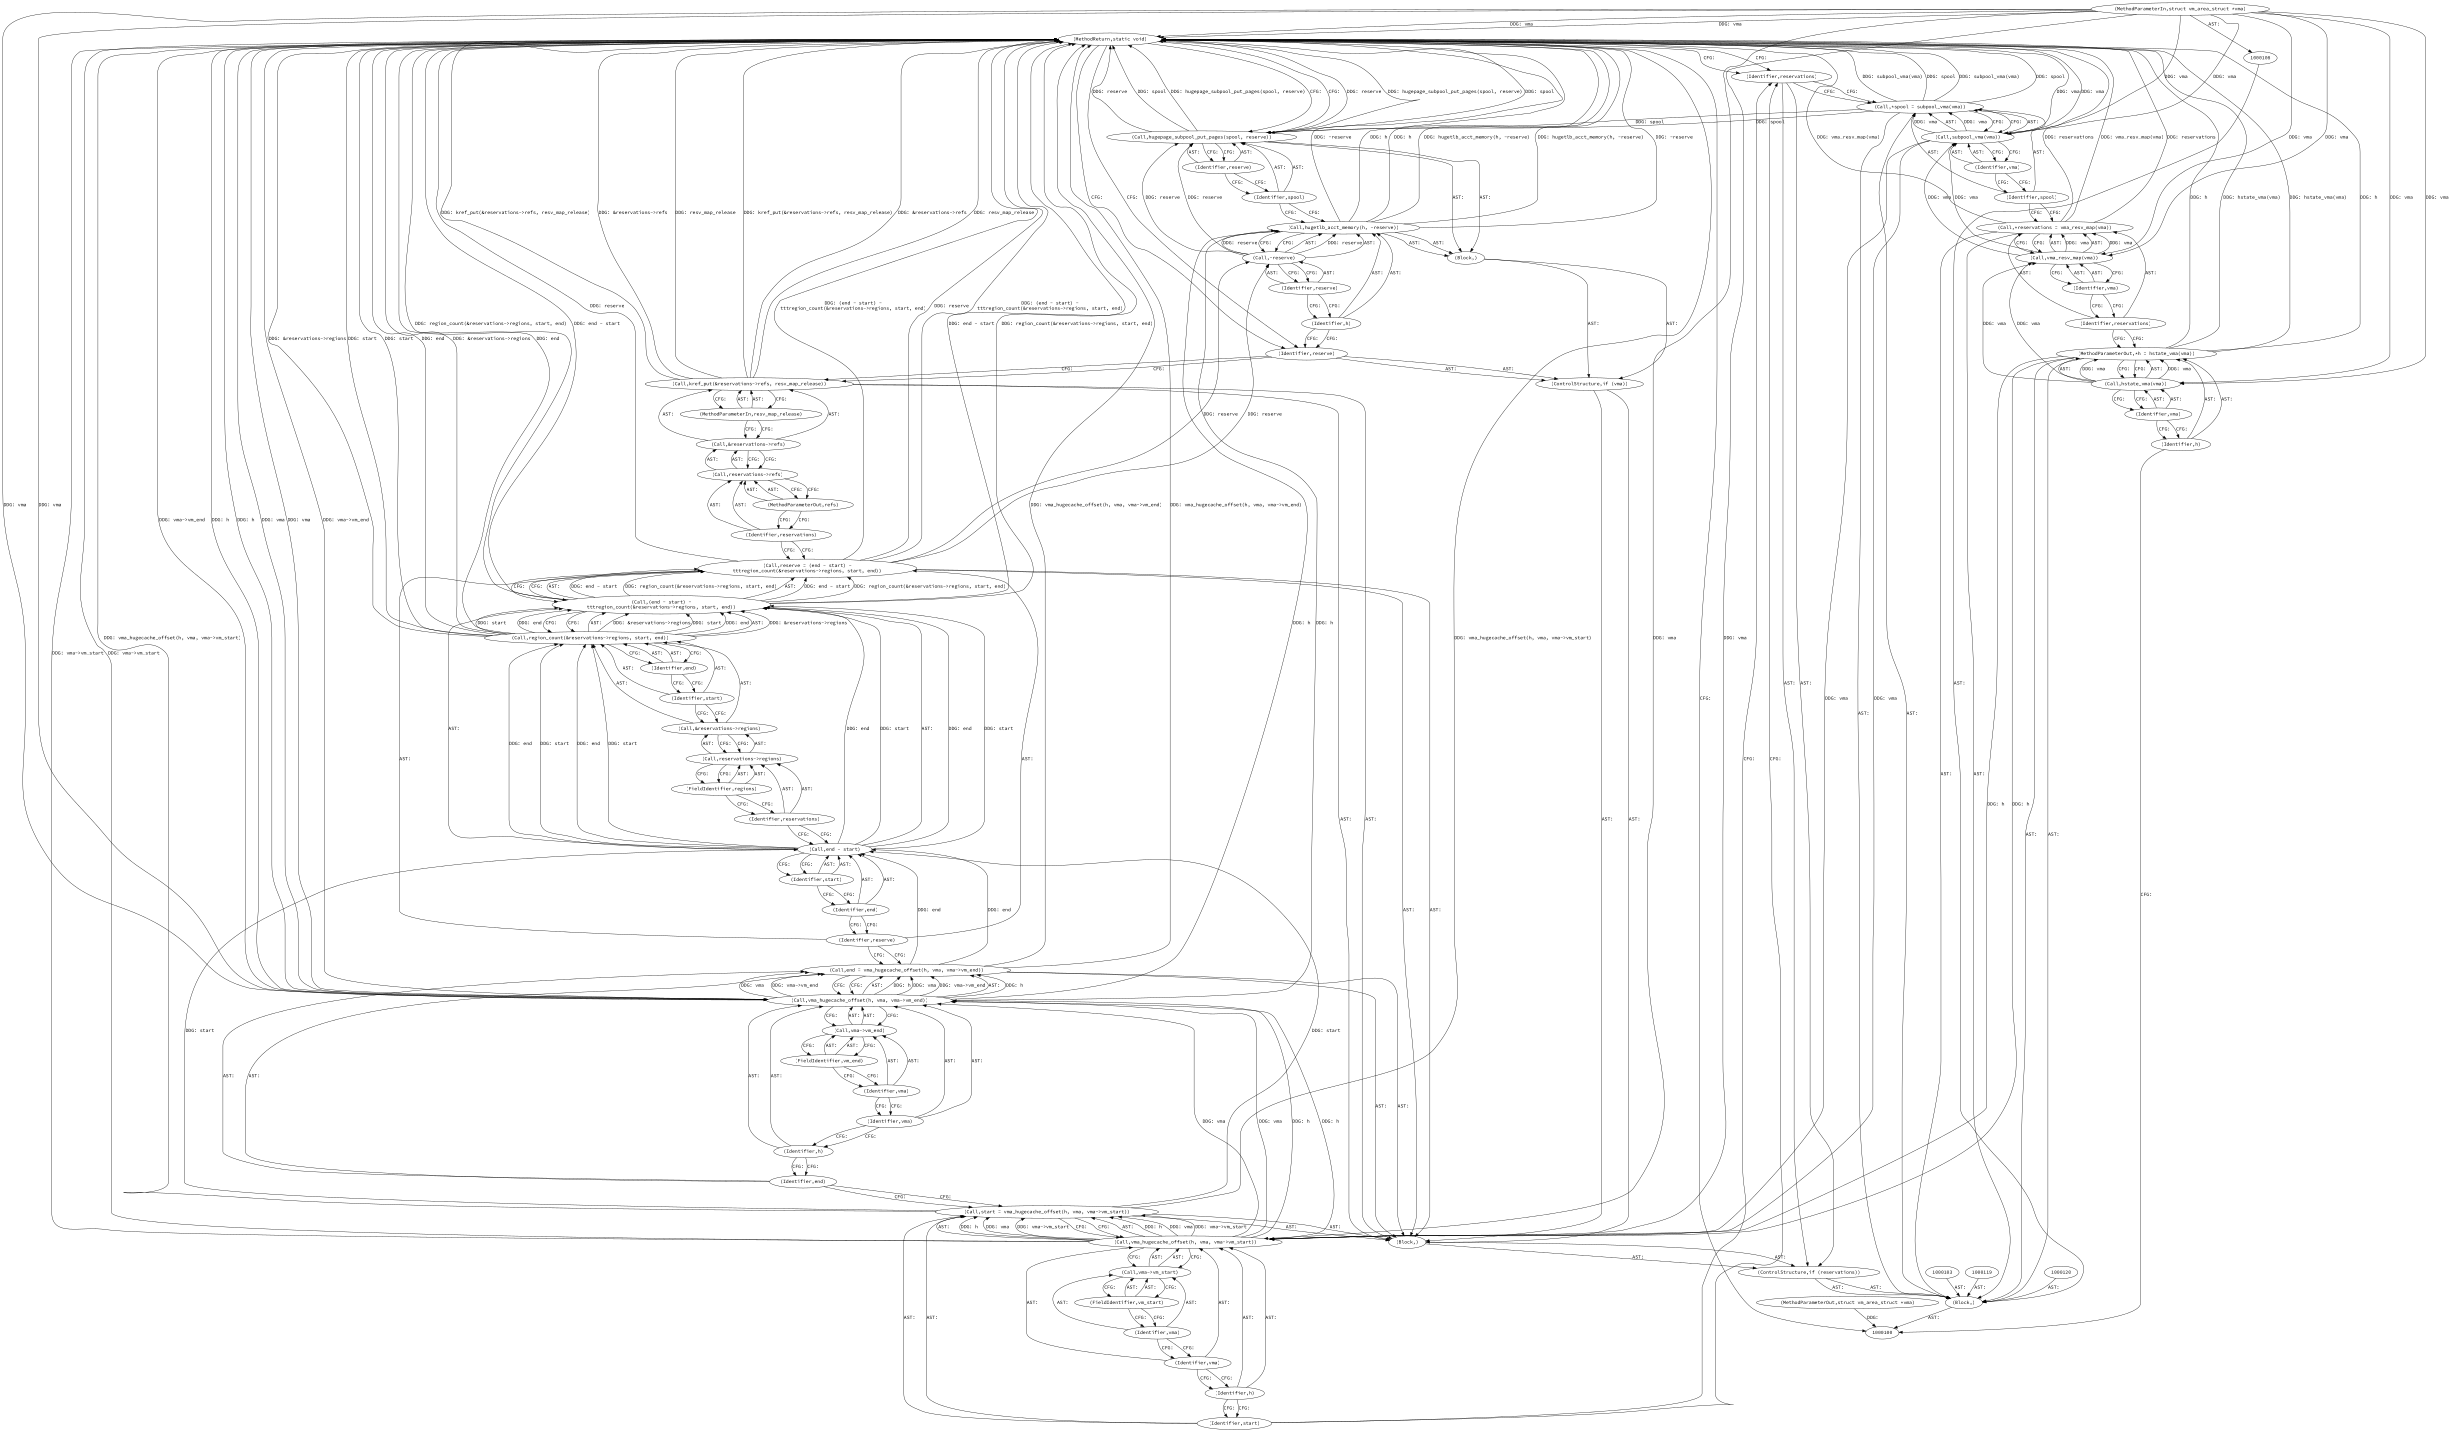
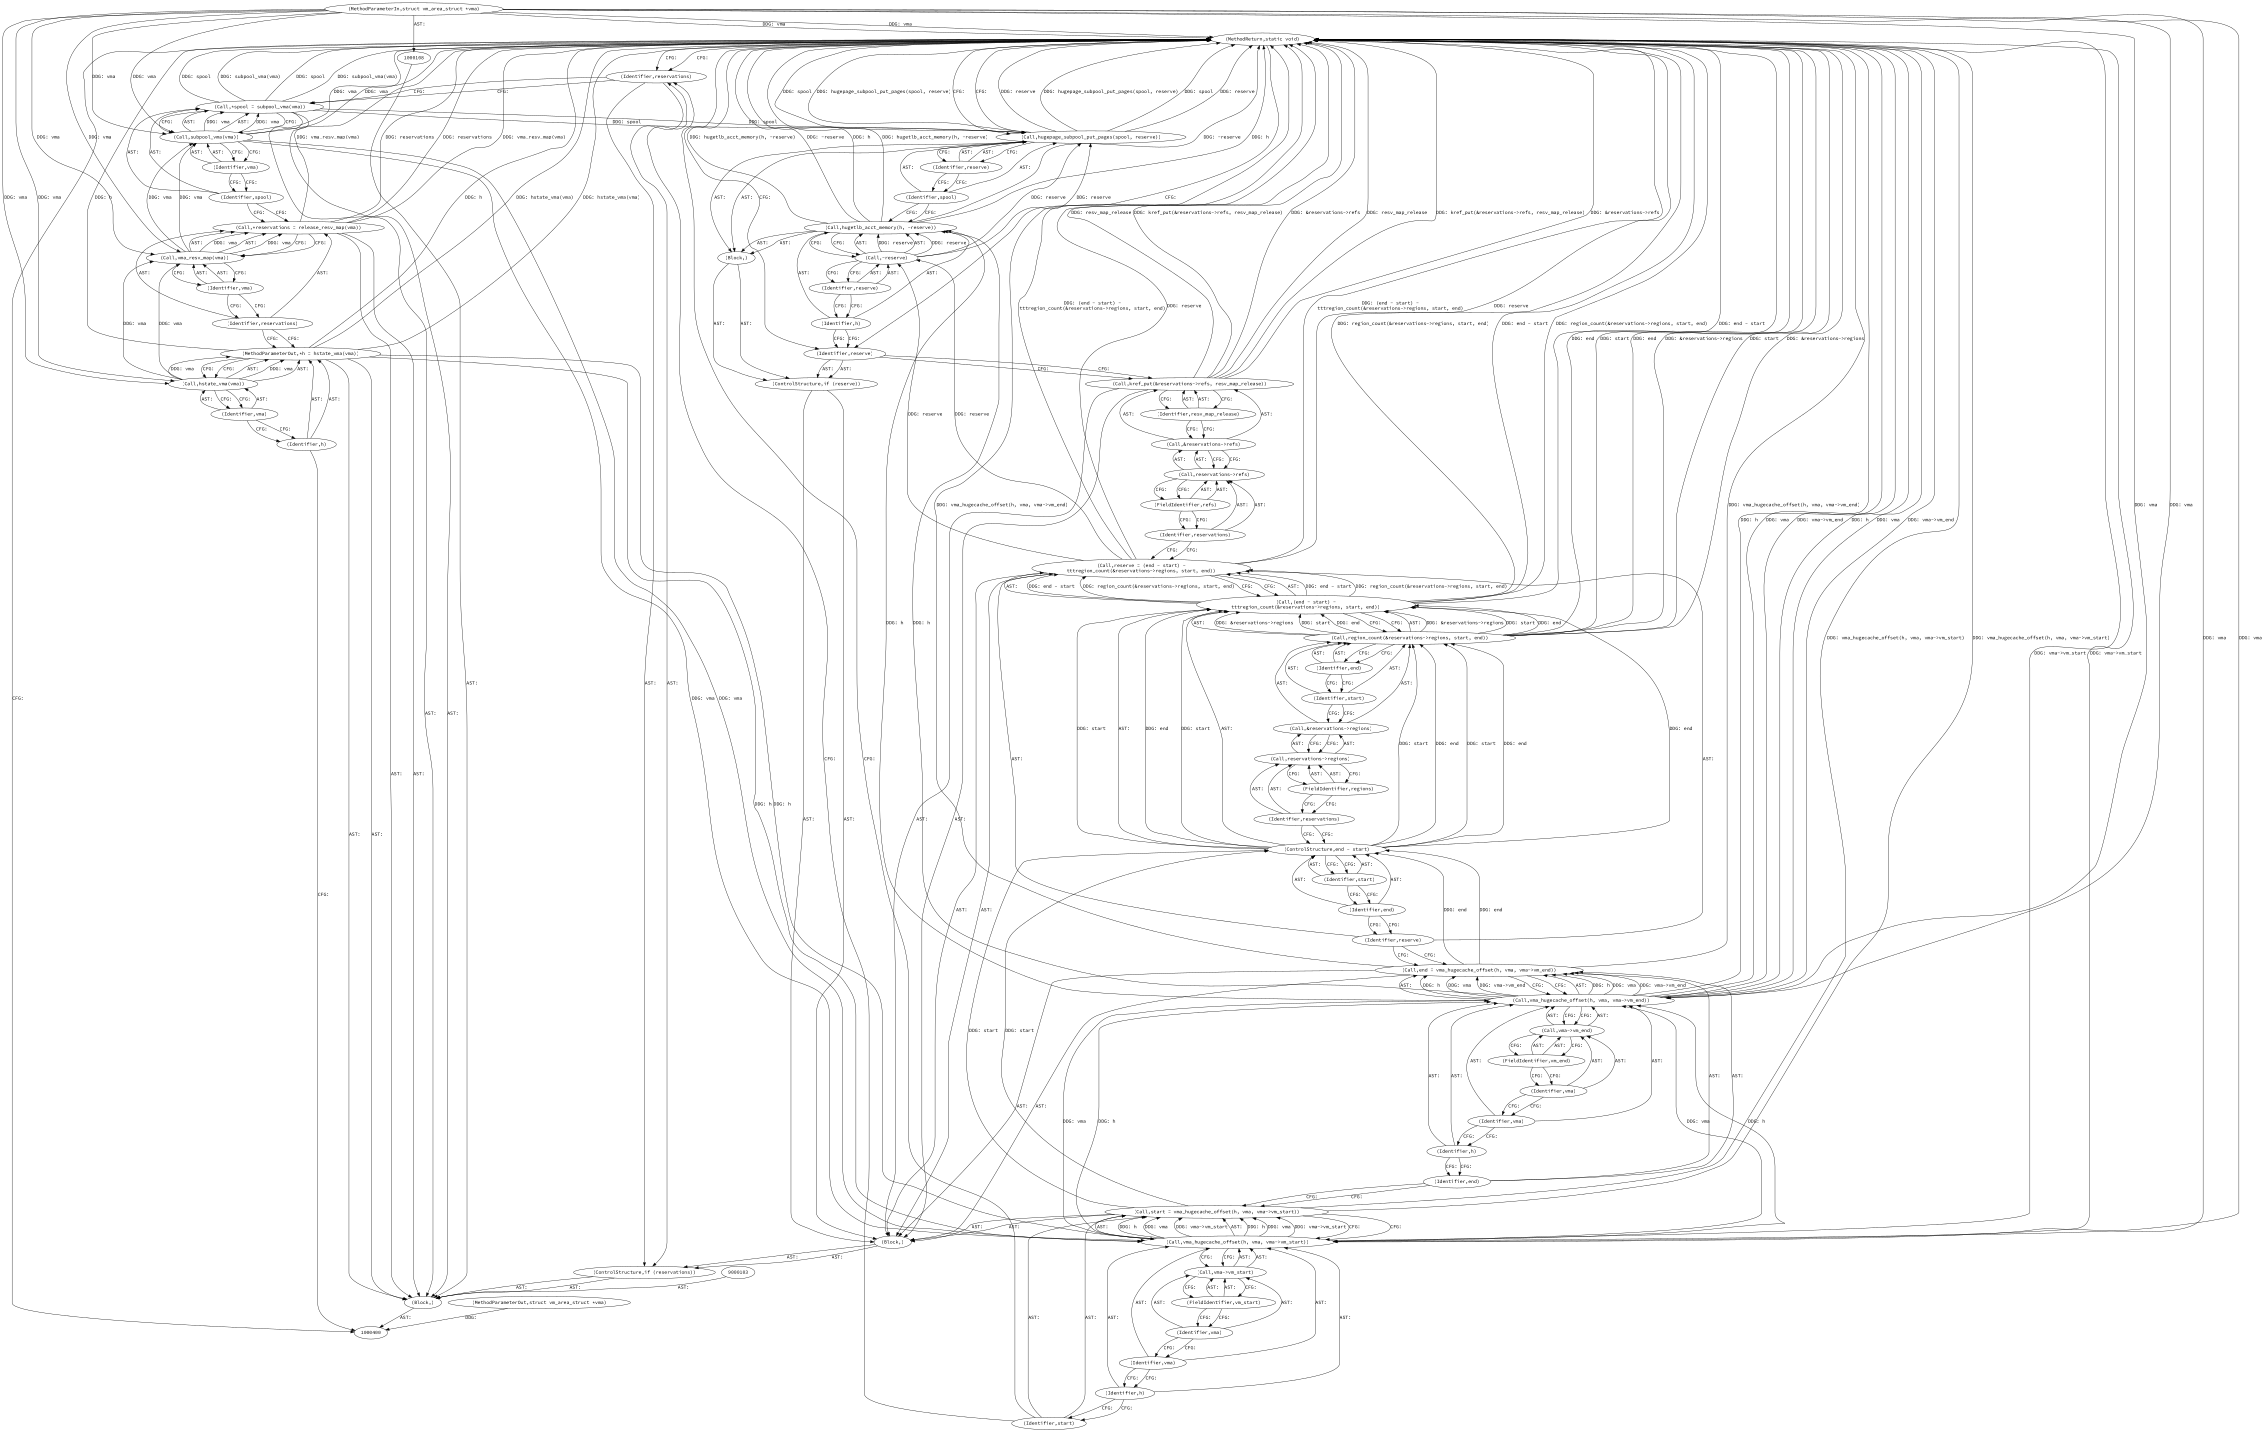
node "(Call,*reservations = vma_resv_map(vma))": label "(Call,*reservations = vma_resv_map(vma))" -> "(Call,*reservations = release_resv_map(vma))"
node "(ControlStructure,if (vma))": label "(ControlStructure,if (vma))" -> "(ControlStructure,if (reserve))"
node "(MethodParameterIn,resv_map_release)": label "(MethodParameterIn,resv_map_release)" -> "(Identifier,resv_map_release)"
node "(MethodParameterOut,refs)": label "(MethodParameterOut,refs)" -> "(FieldIdentifier,refs)"
node "(Call,end - start)": label "(Call,end - start)" -> "(ControlStructure,end - start)"
node "1000103": label "1000103" -> "9000103"
node "1000119": removed
node "1000120": removed
node "1000100": label "1000100" -> "1000400"
